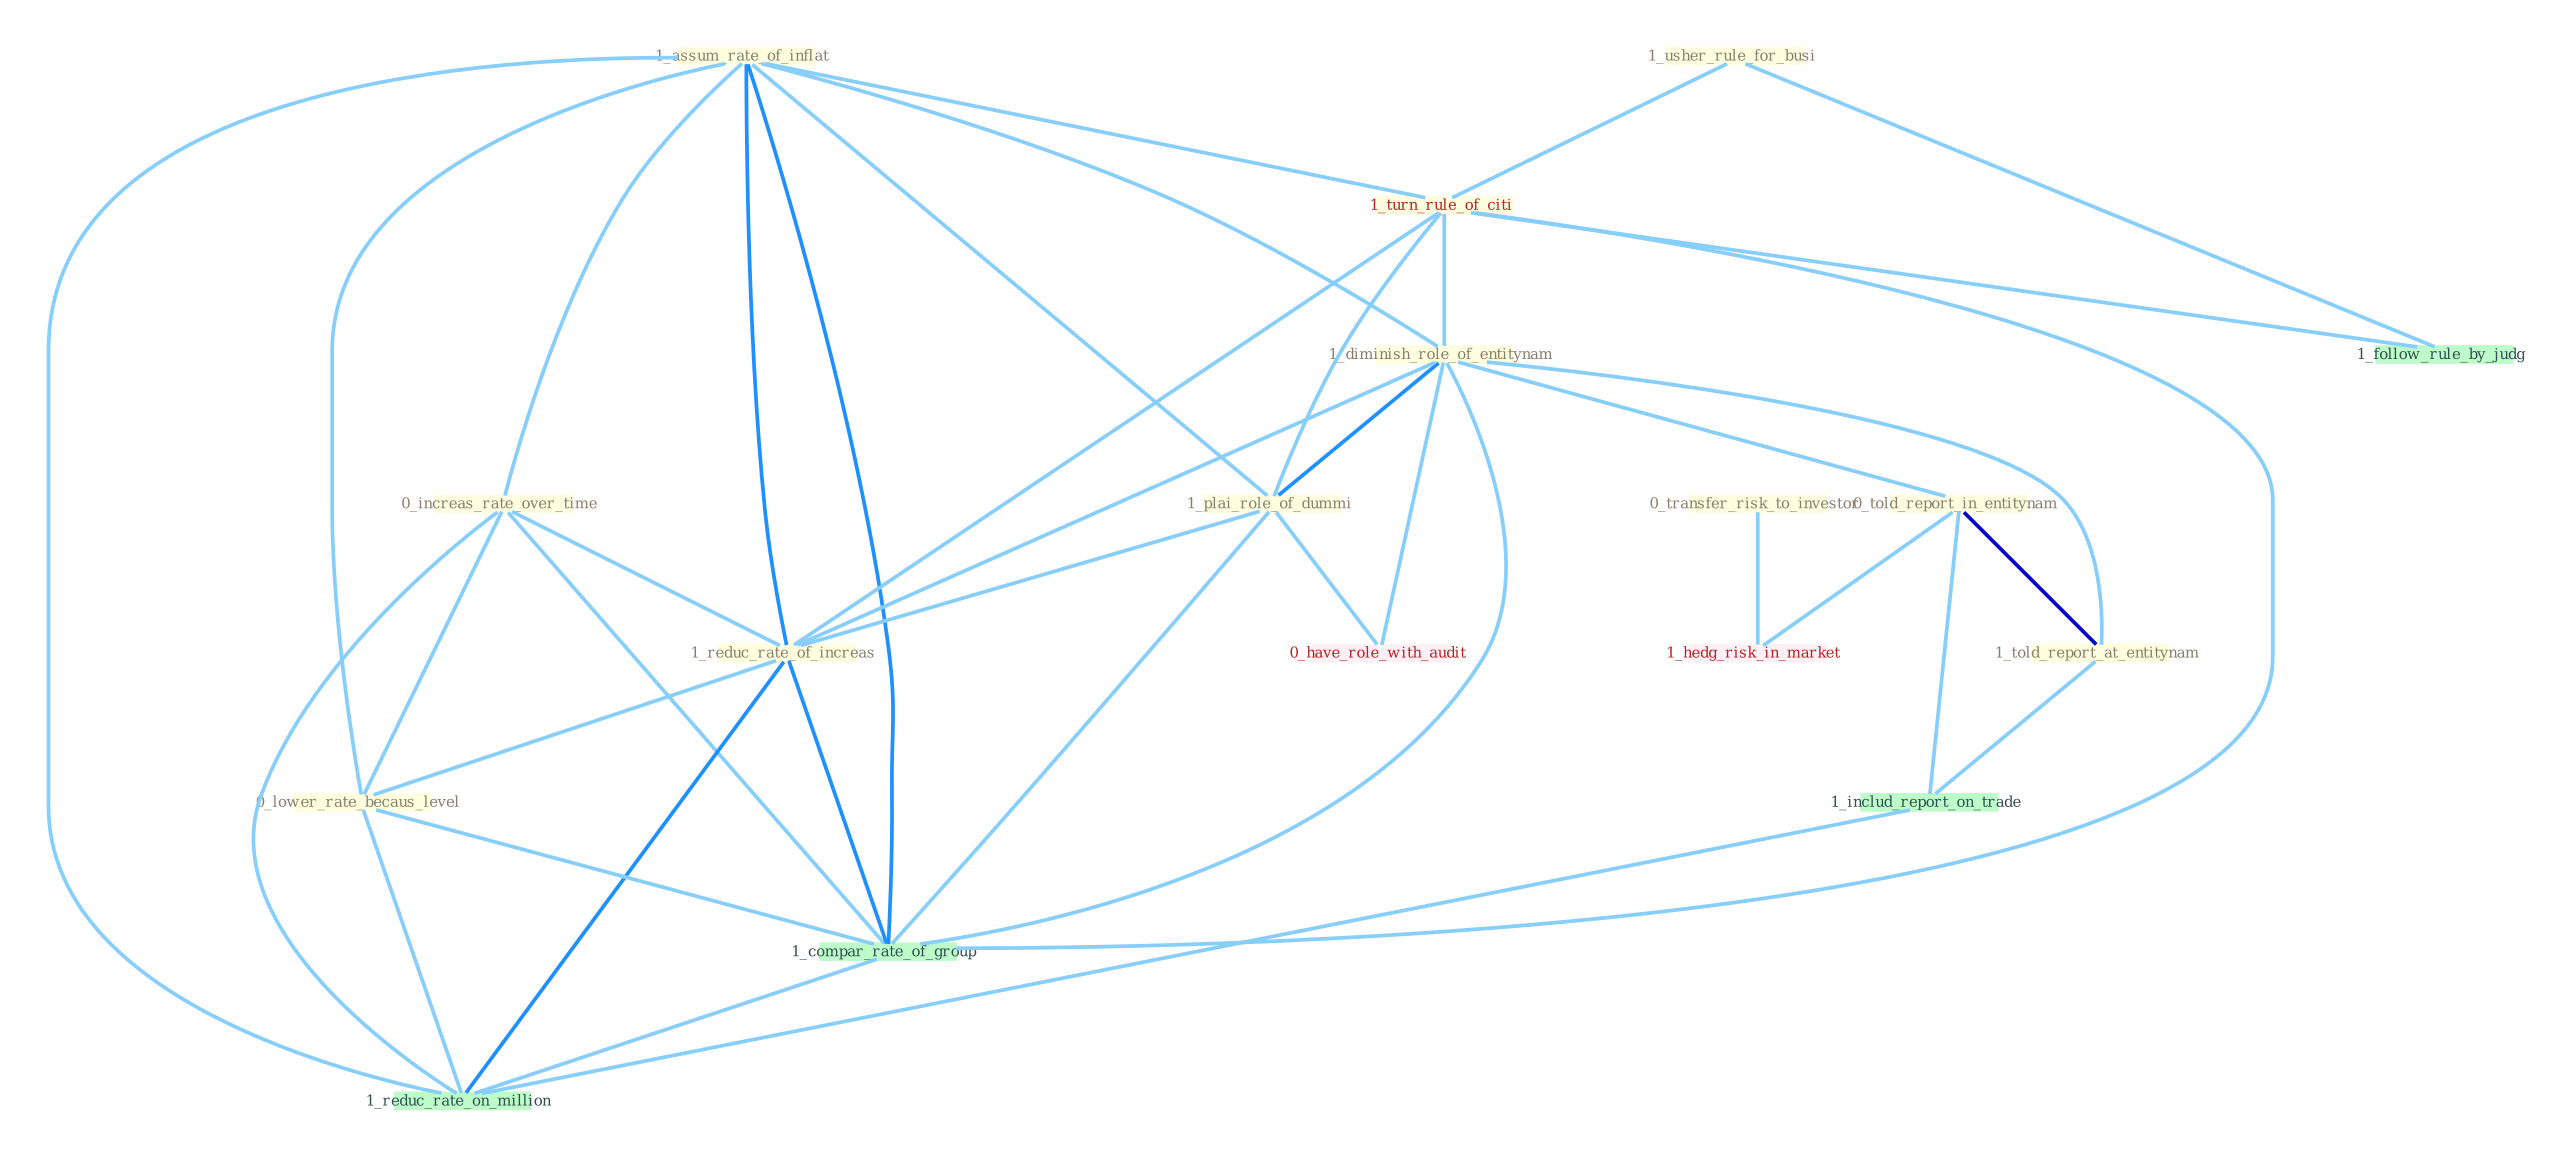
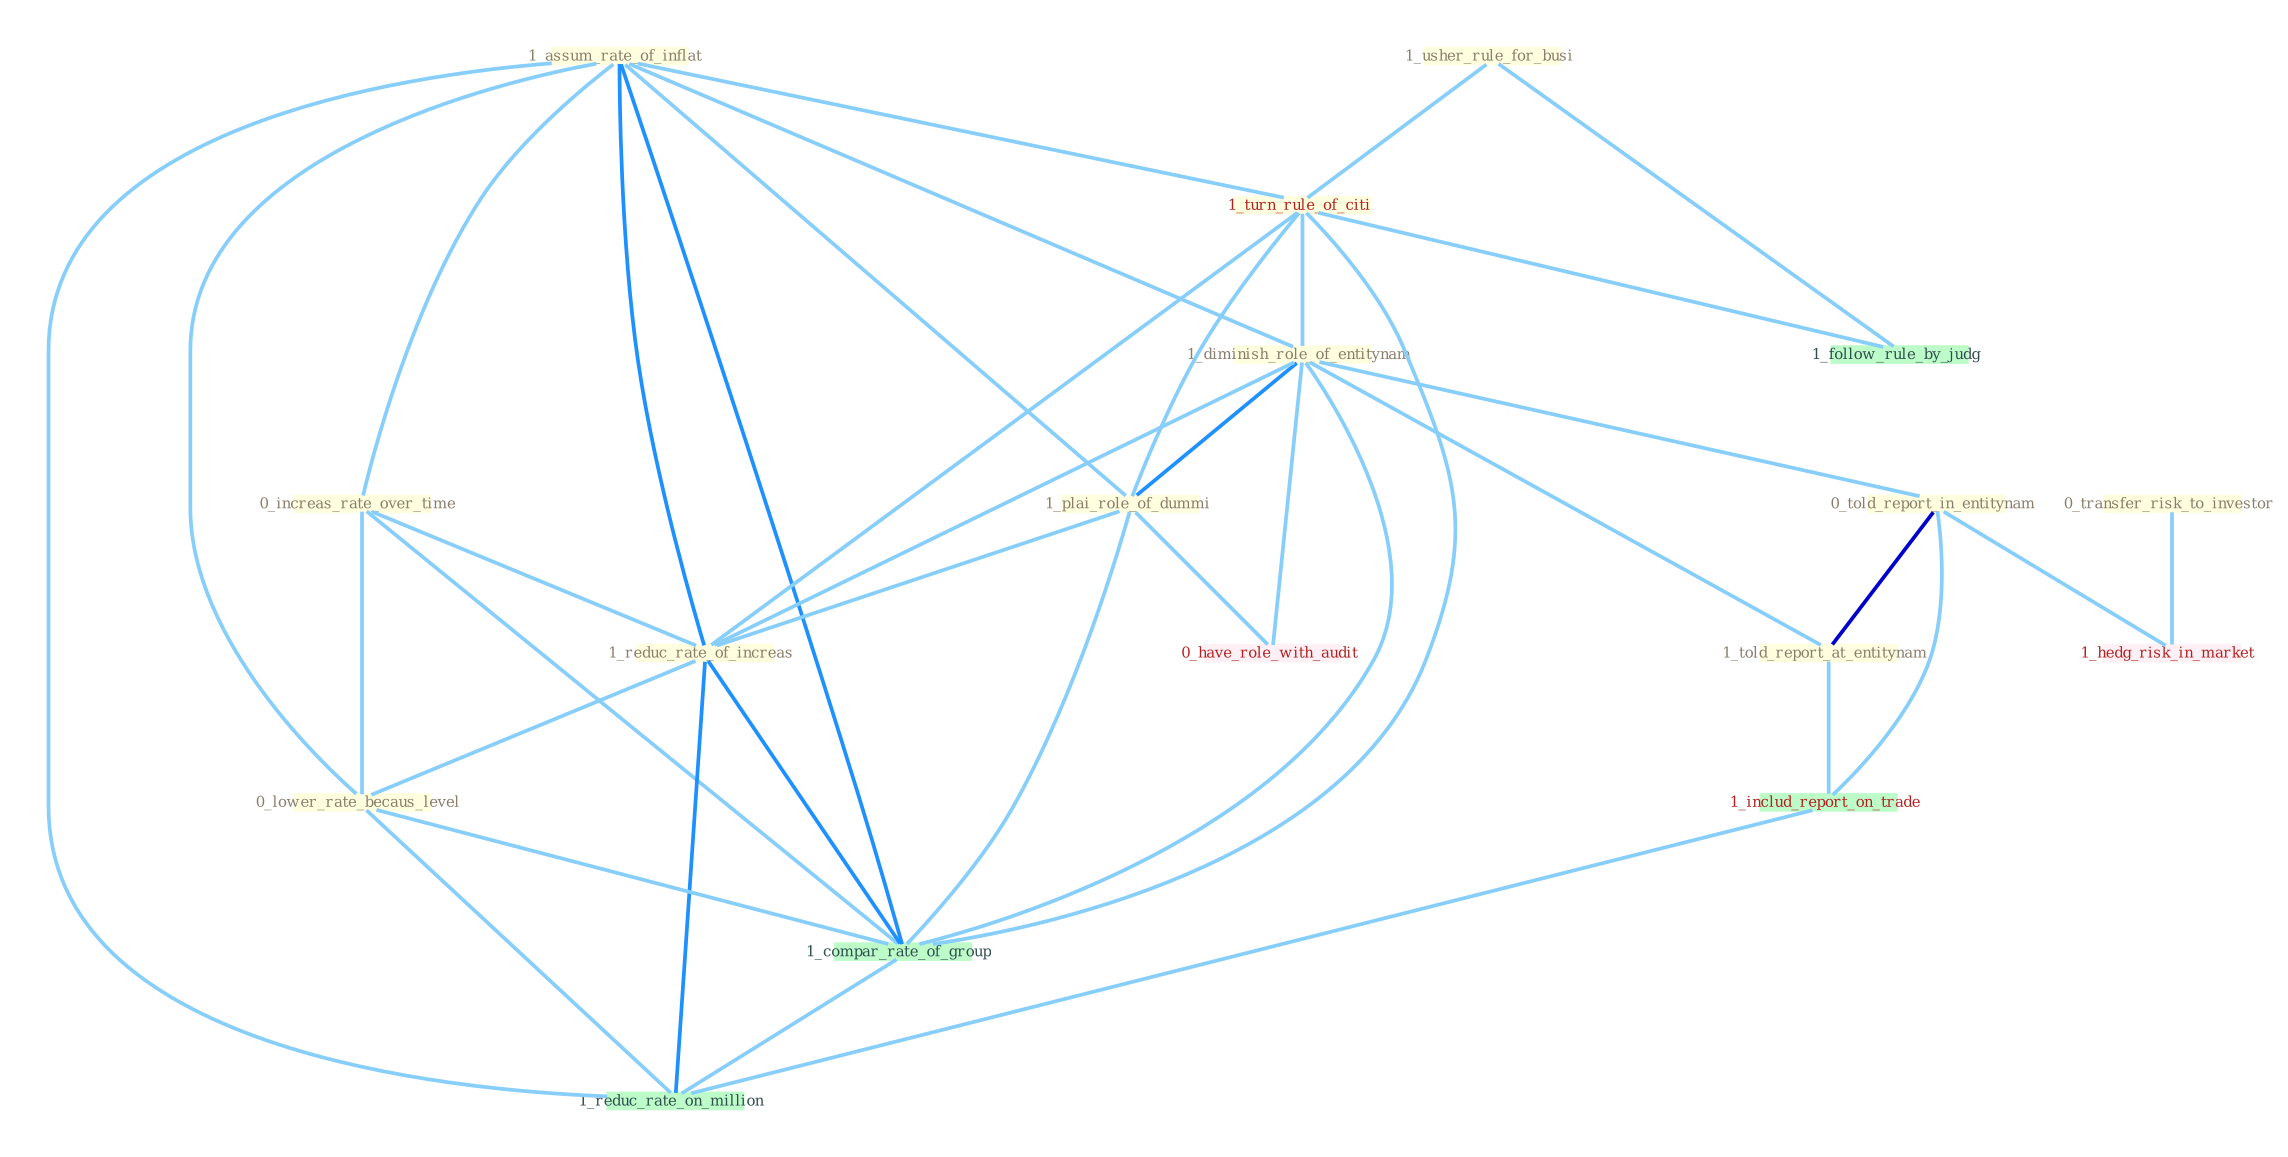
edge "0_increas_rate_over_time" -- "1_reduc_rate_on_million": removed
node "1_includ_report_on_trade": fontcolor #2f4f4f -> #b22222
